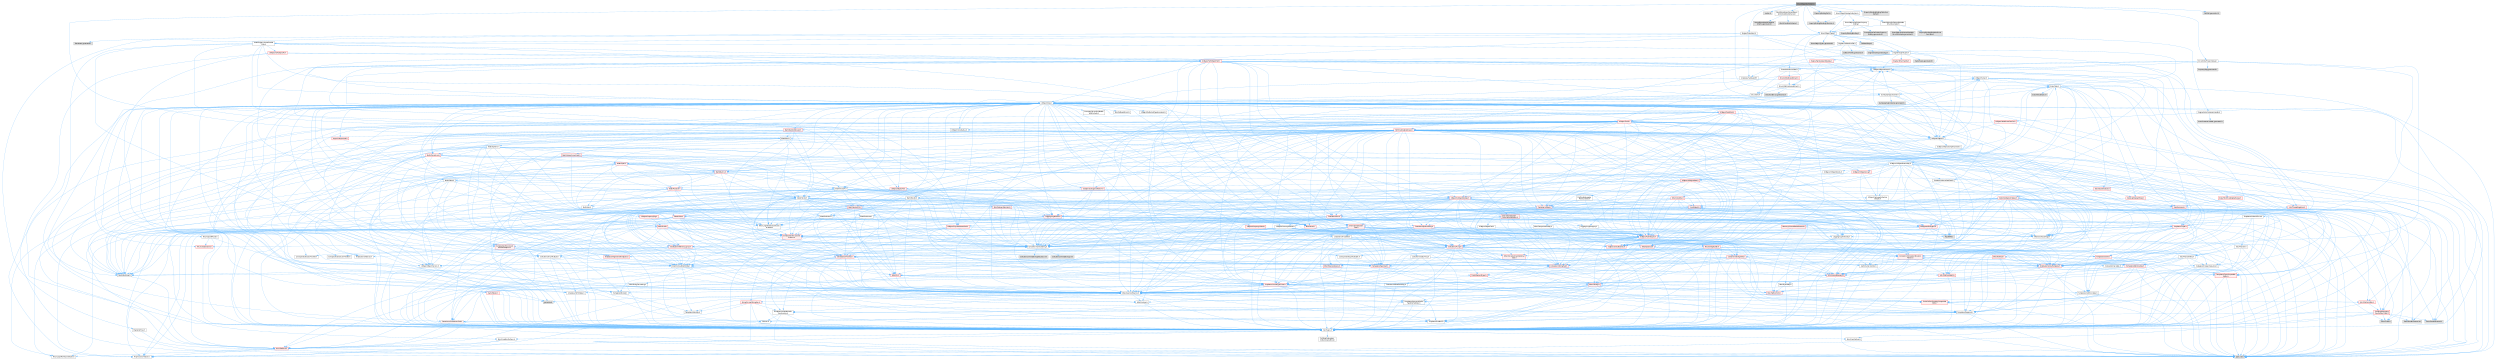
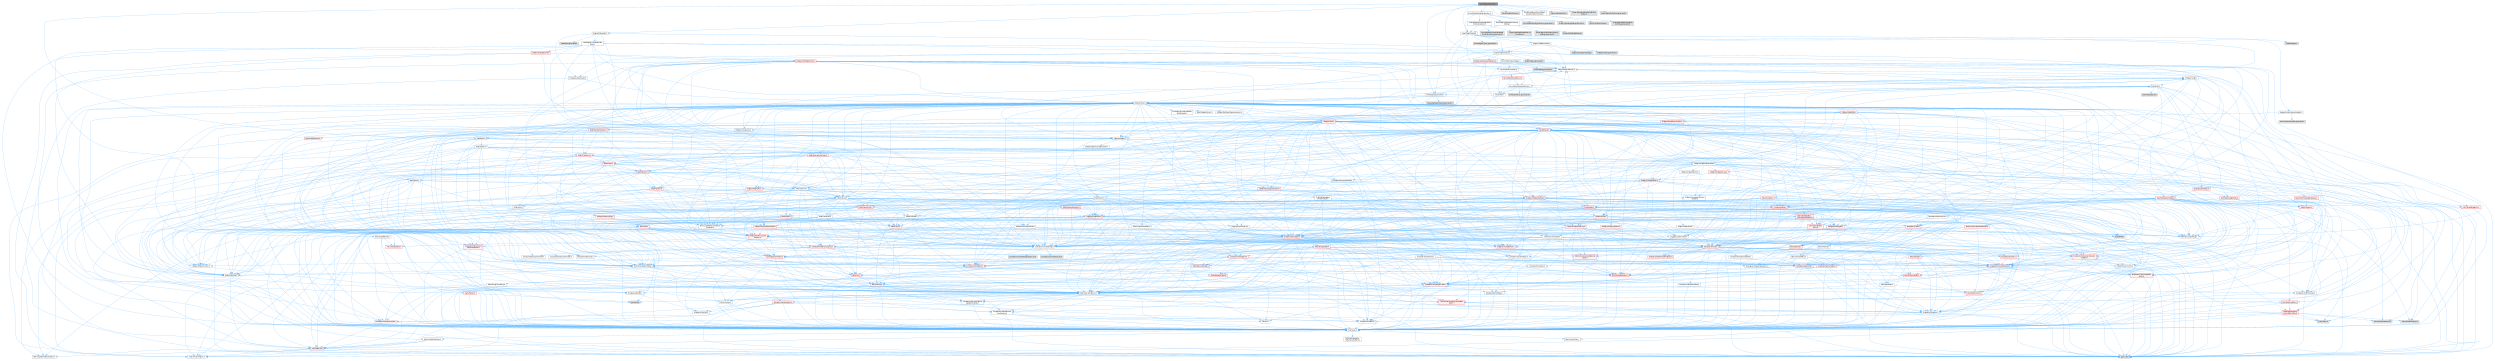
node "Invoke.h": label "Invoke.h" -> "WorldConditionQuery.h"
node "NotNull.generated.h": label "NotNull.generated.h" -> "SmartObjectDefinition.generated.h"
node "SmartObjectBindingCollection.generated.h": added
node "Engine/TimerHandle.h": removed
node "HitchTrackingStatScope.h": label "HitchTrackingStatScope.h" -> "CoreMinimal.h"
node "EngineDefines.h": removed
